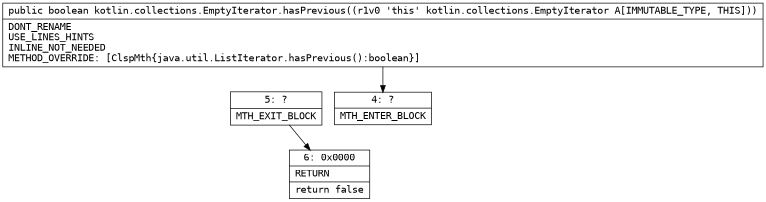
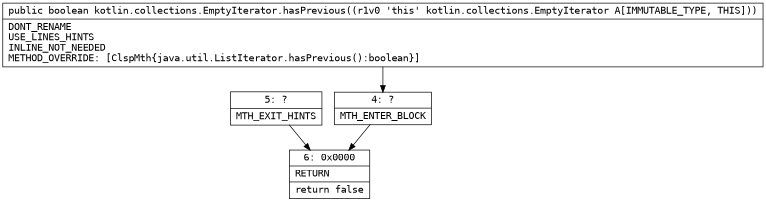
node "5: ?": text "MTH_EXIT_BLOCK" -> "MTH_EXIT_HINTS"
edge "4: ?" -> "6: 0x0000": added
